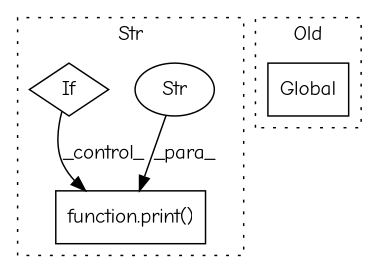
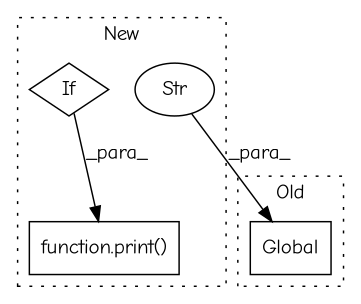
cluster "Str": label "Str" -> "New"
edge "Str" -> "function.print()": now "Str" -> "Global"
edge "If" -> "function.print()": label "_control_" -> "_para_"
